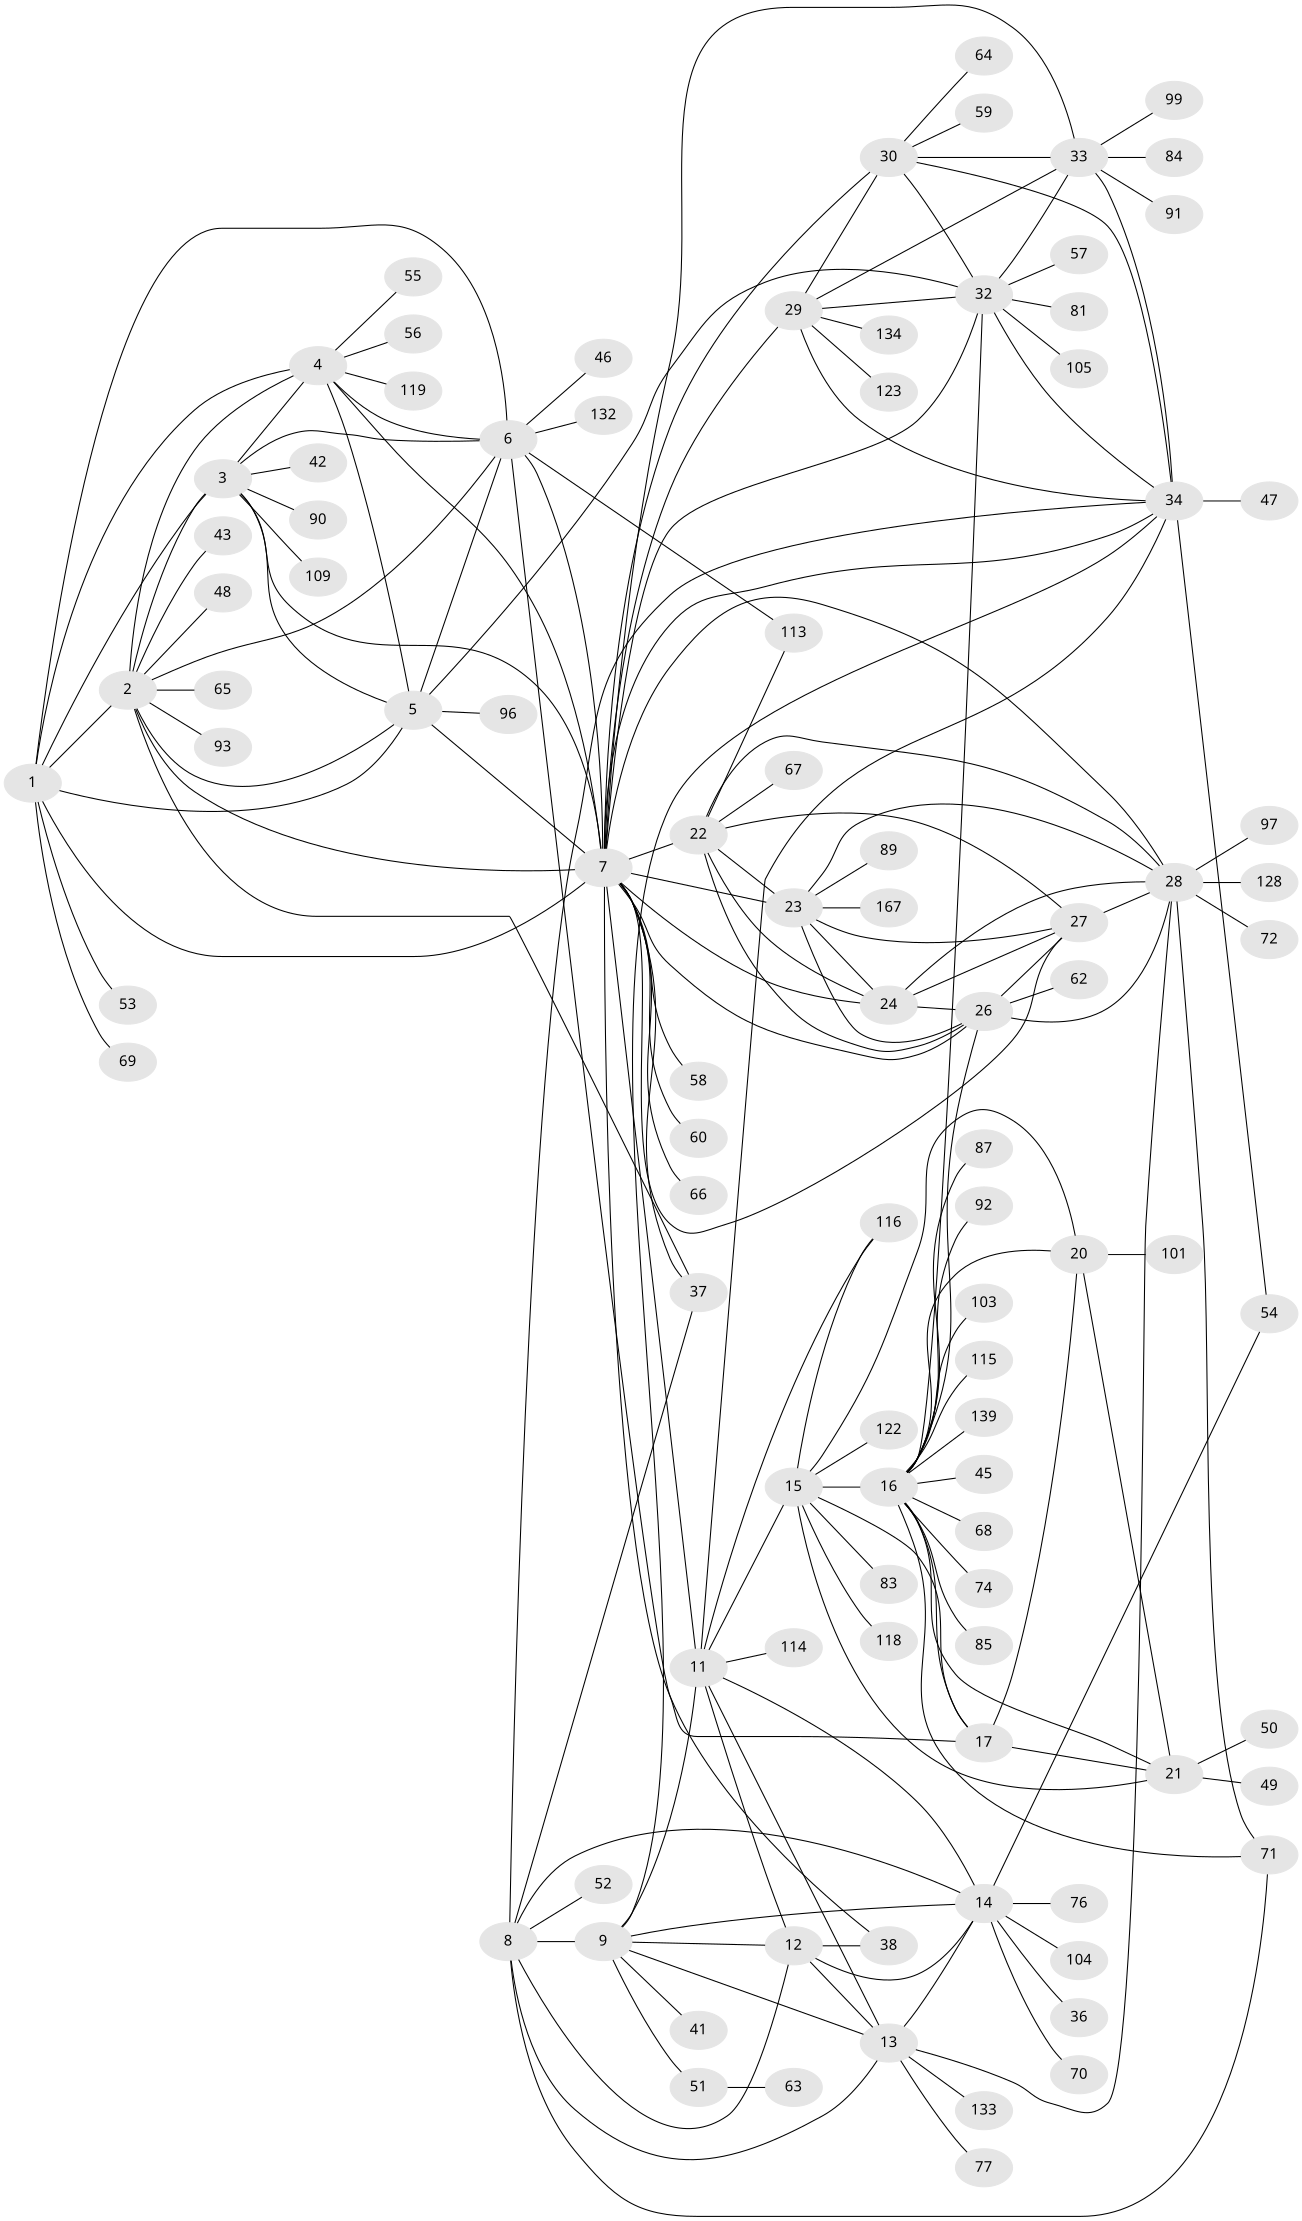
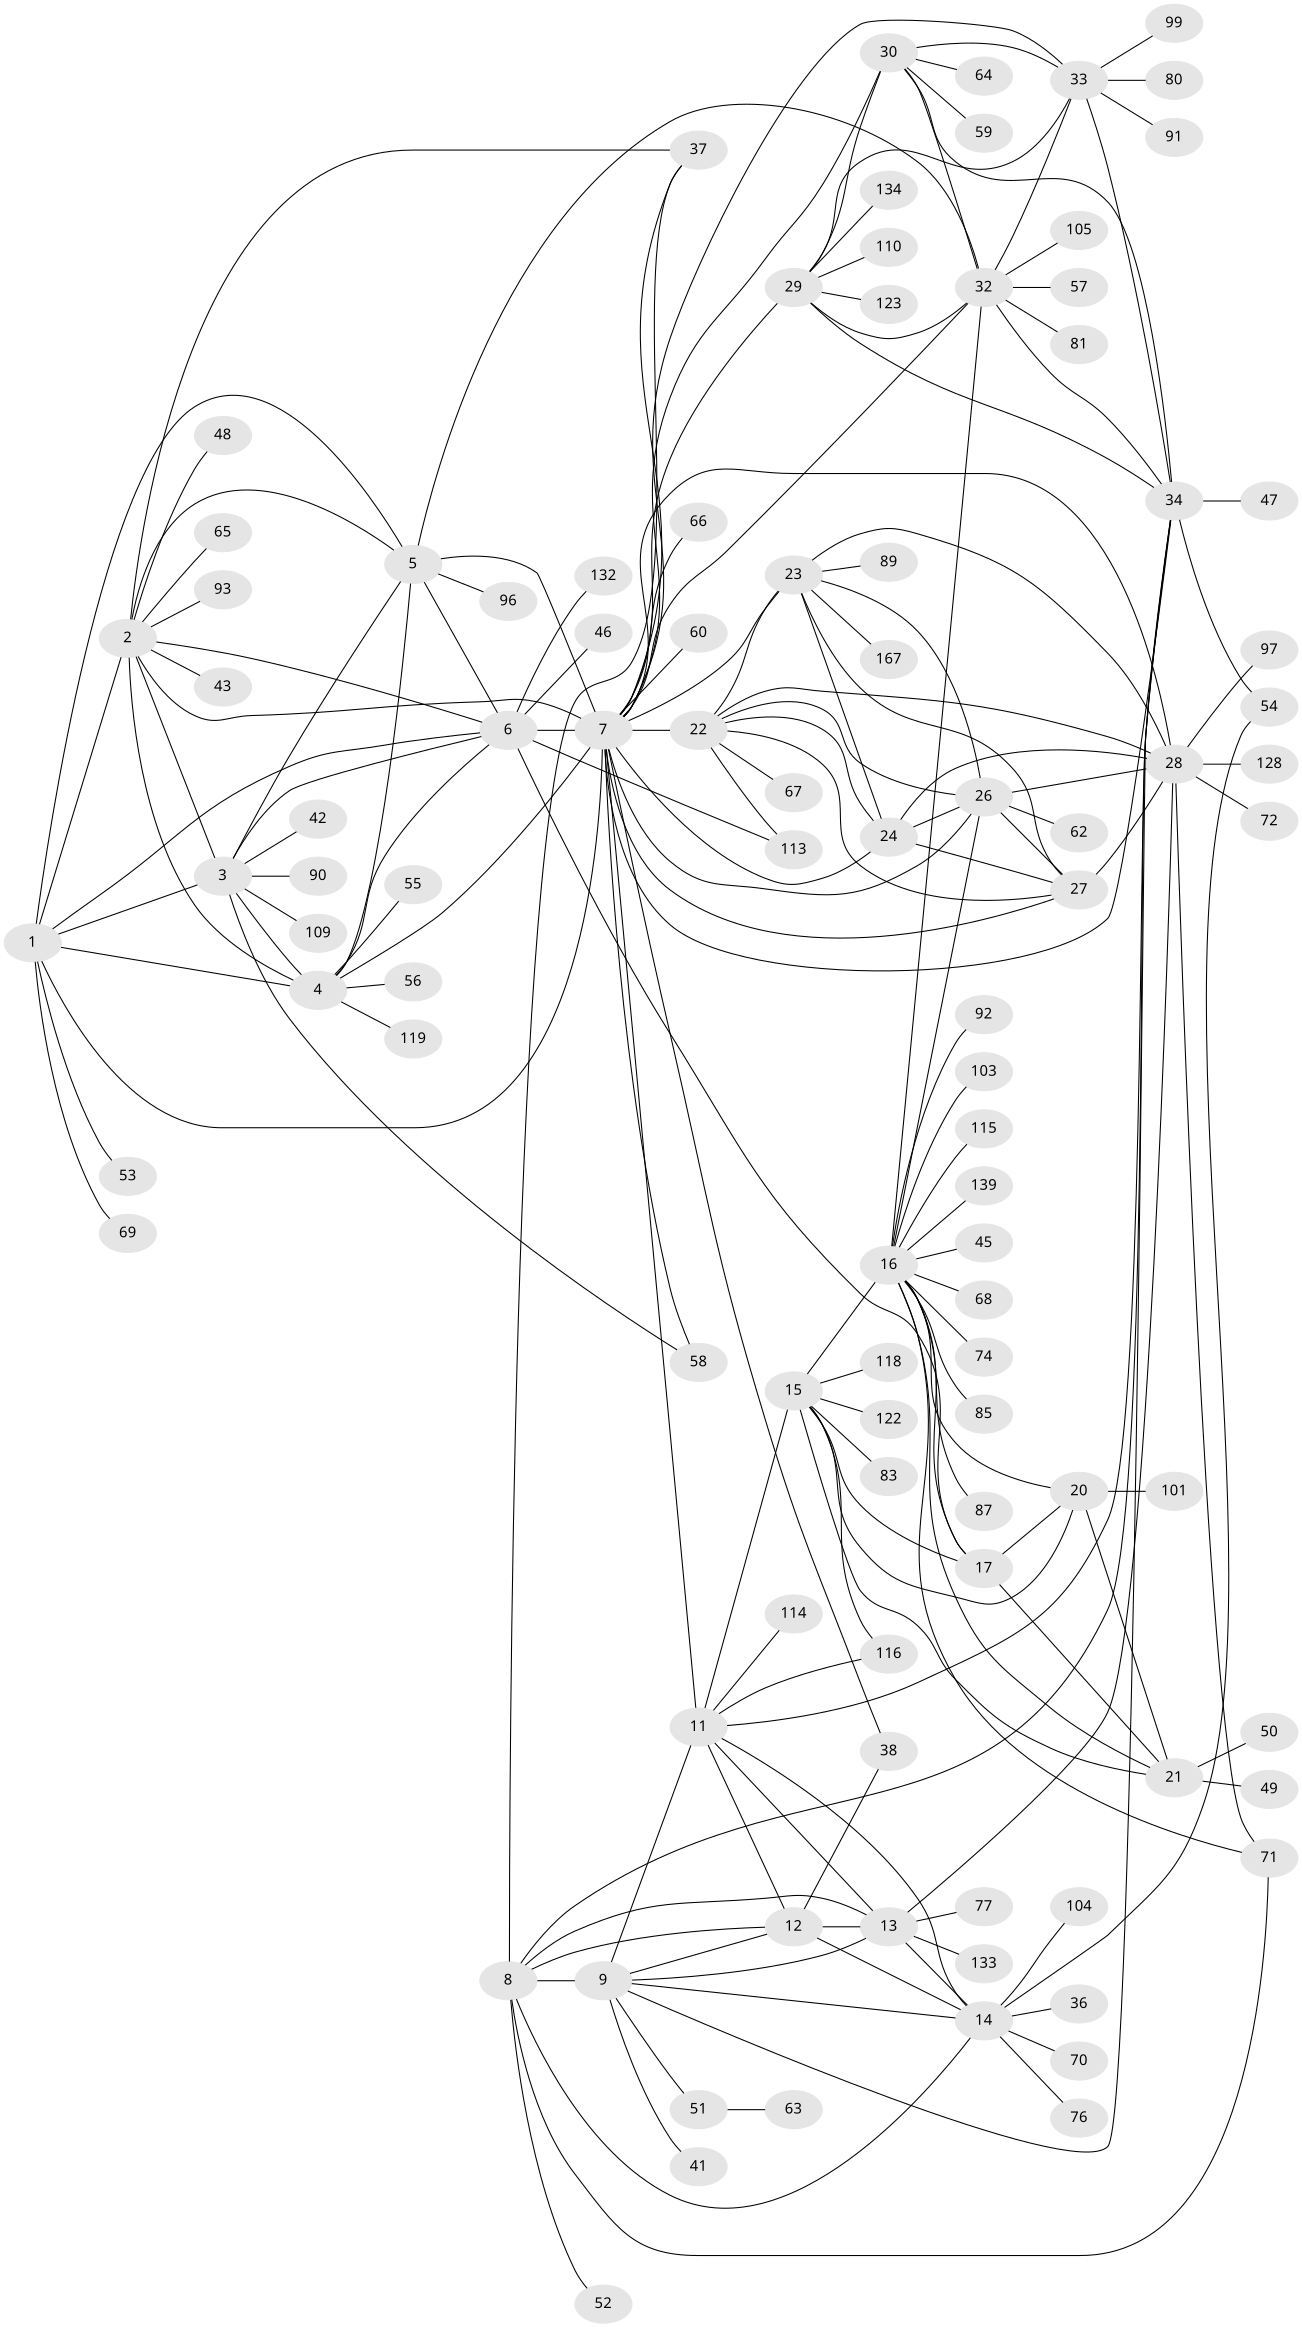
node "84": label "84" -> "80"
node "110": added
edge "3" -- "7": now "3" -- "58"
